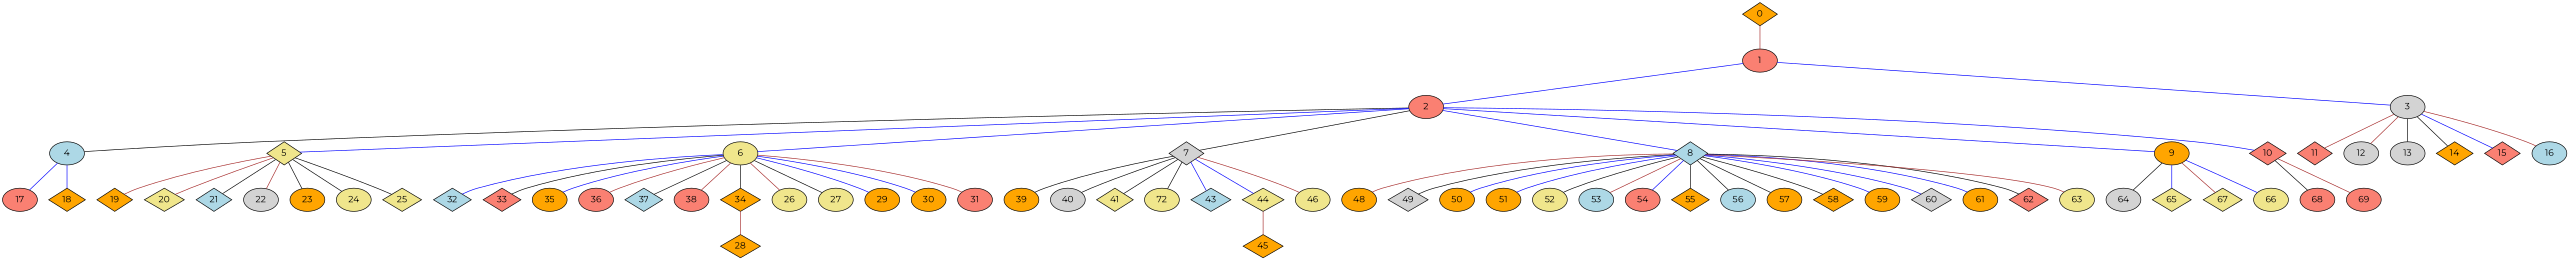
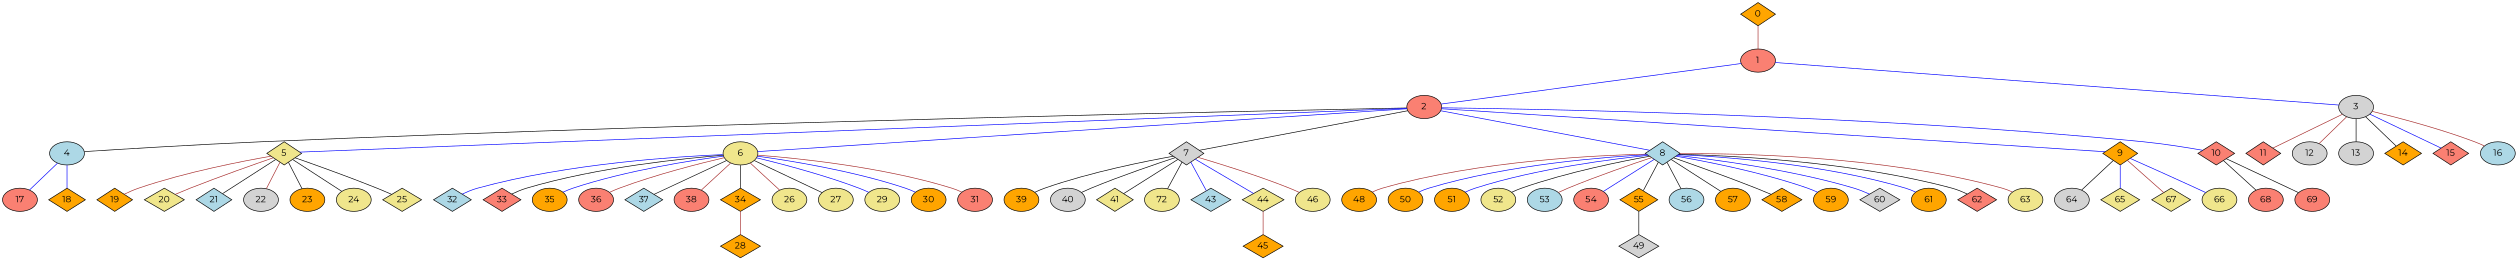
node "9": shape ellipse -> diamond
edge "8" -- "49": now "55" -- "49"
edge "10" -- "69": color brown -> black
node "29": fillcolor orange -> khaki
